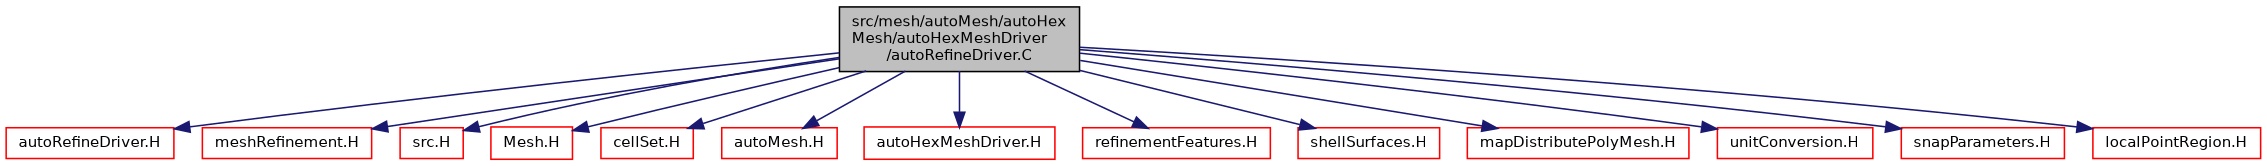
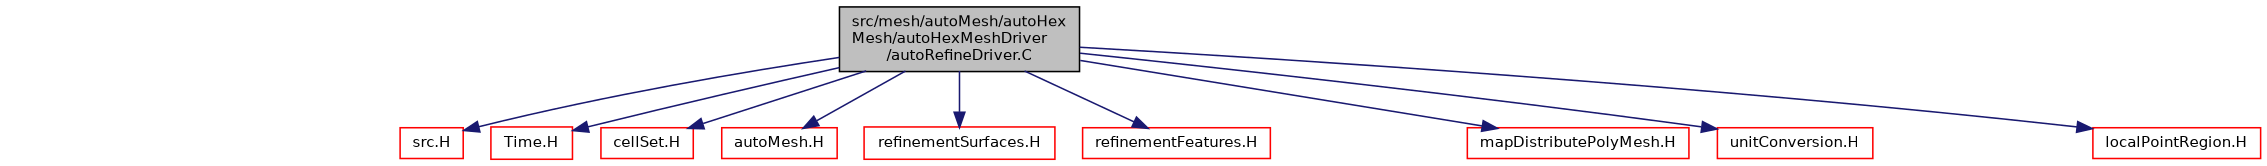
node "autoRefineDriver.H": removed
node "meshRefinement.H": removed
node "Mesh.H": label "Mesh.H" -> "Time.H"
node "autoHexMeshDriver.H": label "autoHexMeshDriver.H" -> "refinementSurfaces.H"
node "shellSurfaces.H": removed
node "snapParameters.H": removed
